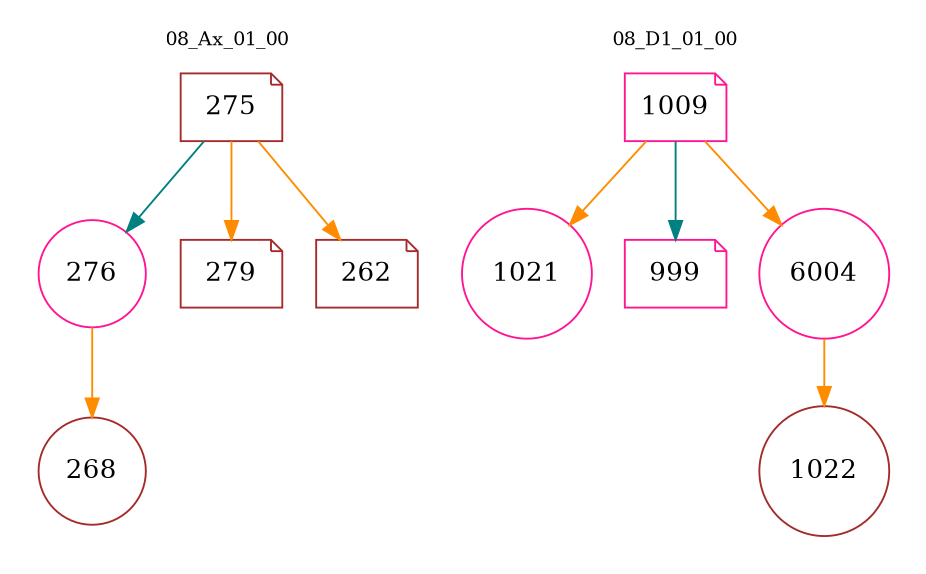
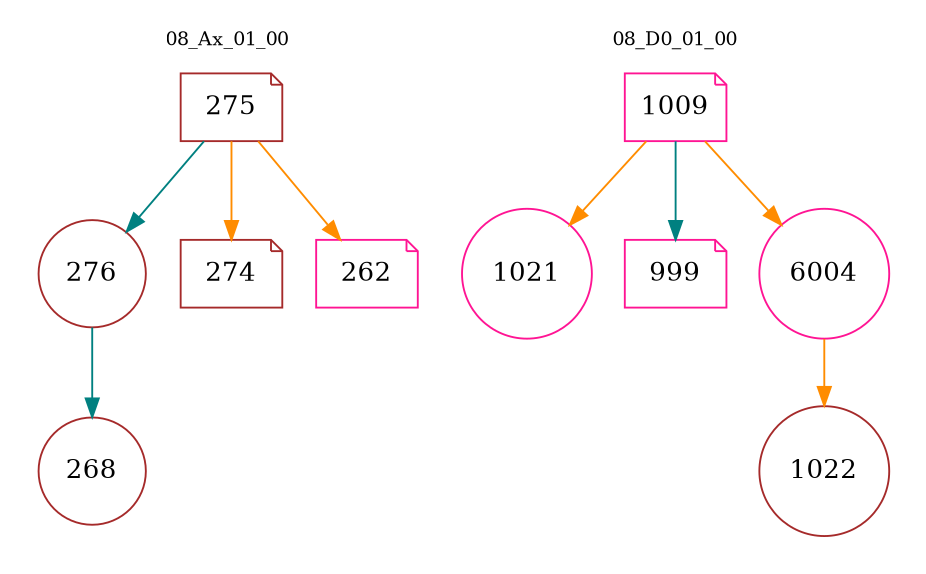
cluster "08_D1_01_00": label "08_D1_01_00" -> "08_D0_01_00"
node "276": color deeppink -> brown
node "279": label "279" -> "274"
node "262": color brown -> deeppink
edge "276" -> "268": color darkorange -> teal
